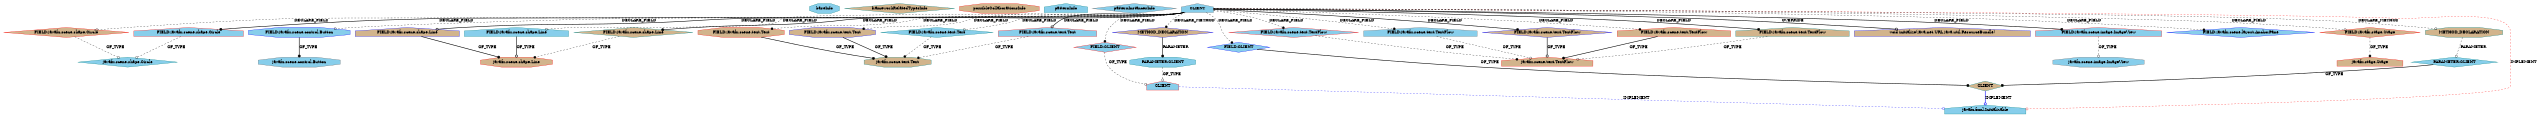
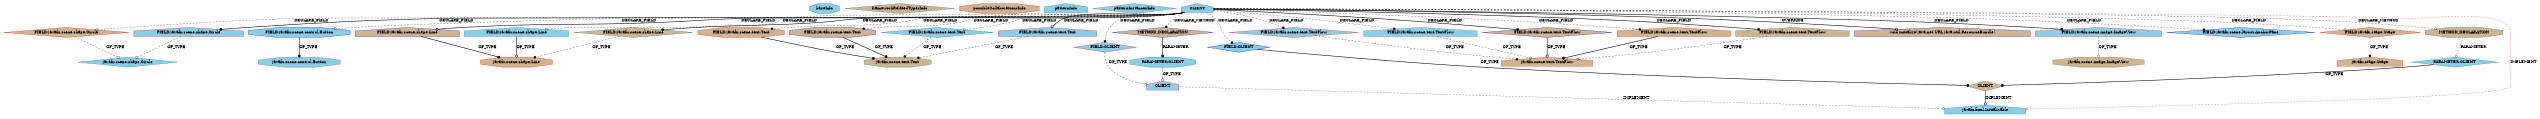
node "javafx.scene.image.ImageView": fillcolor skyblue -> tan
